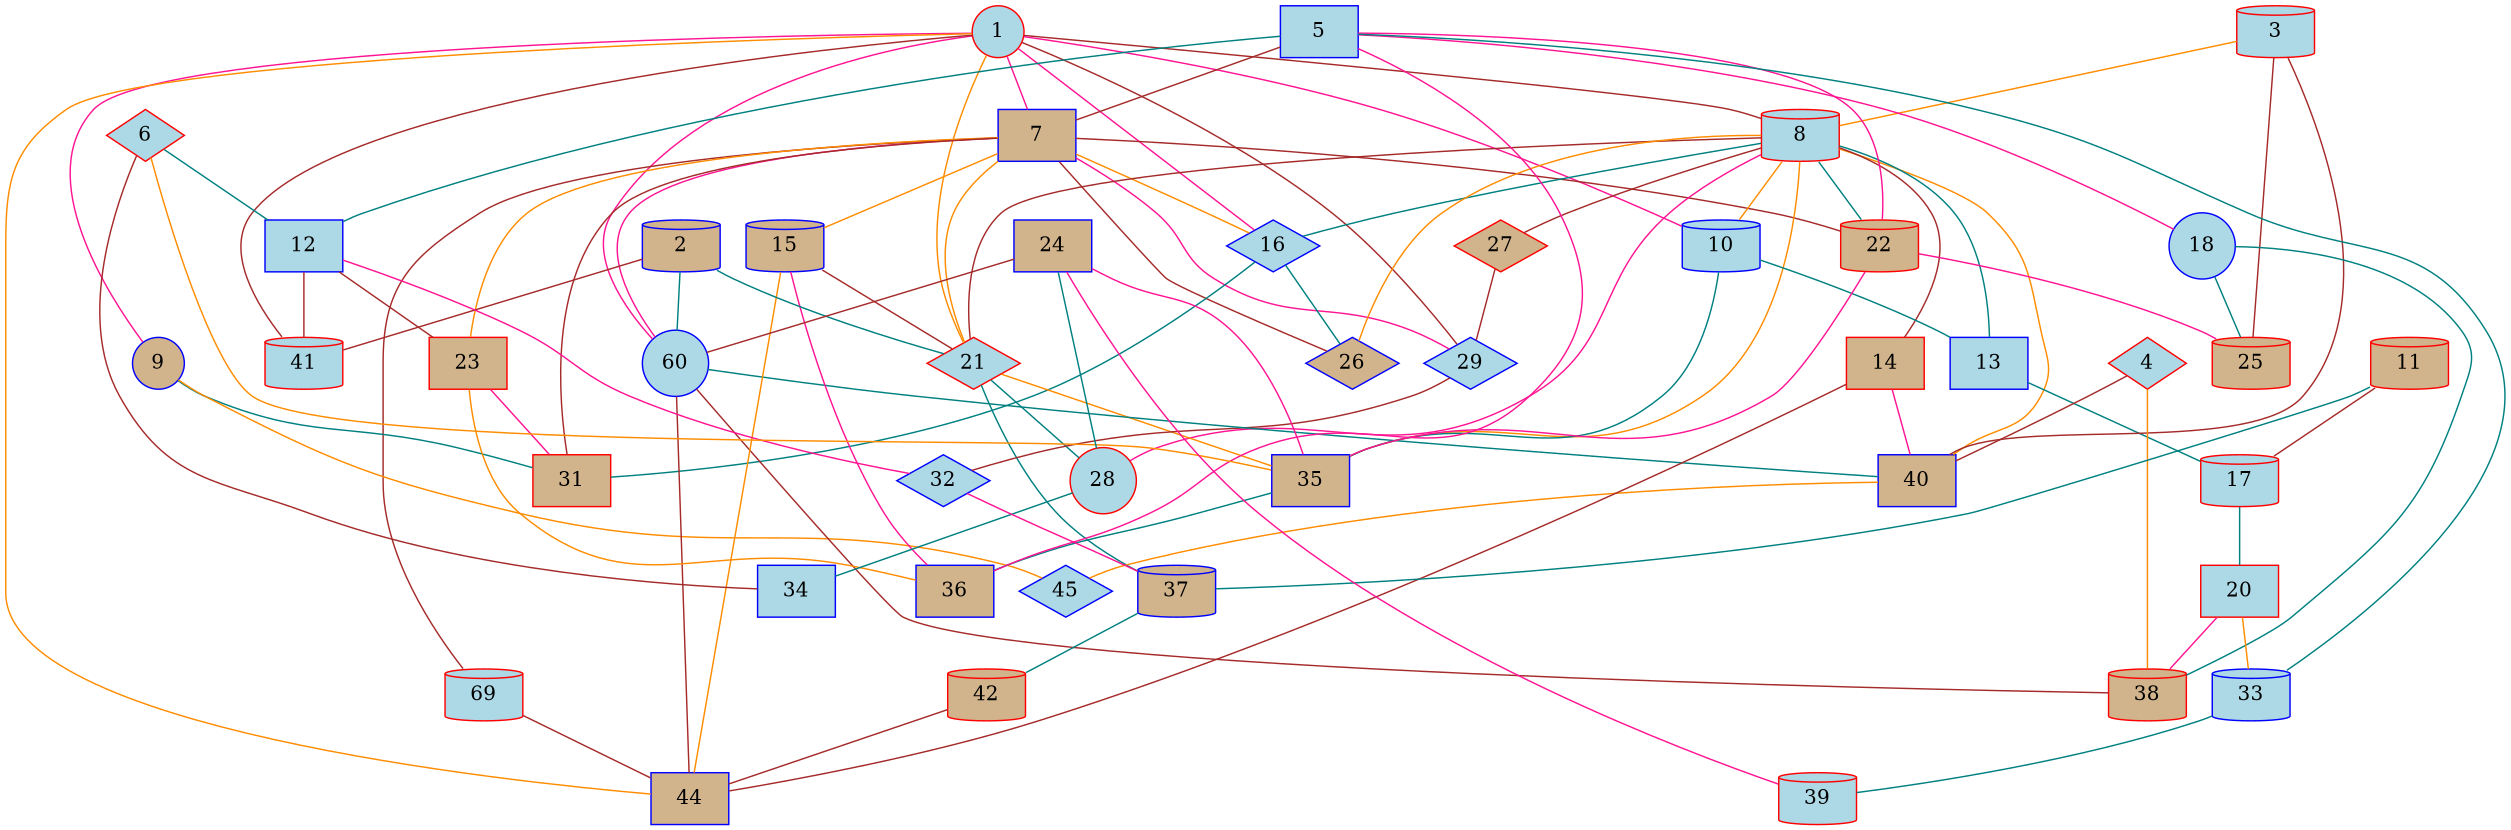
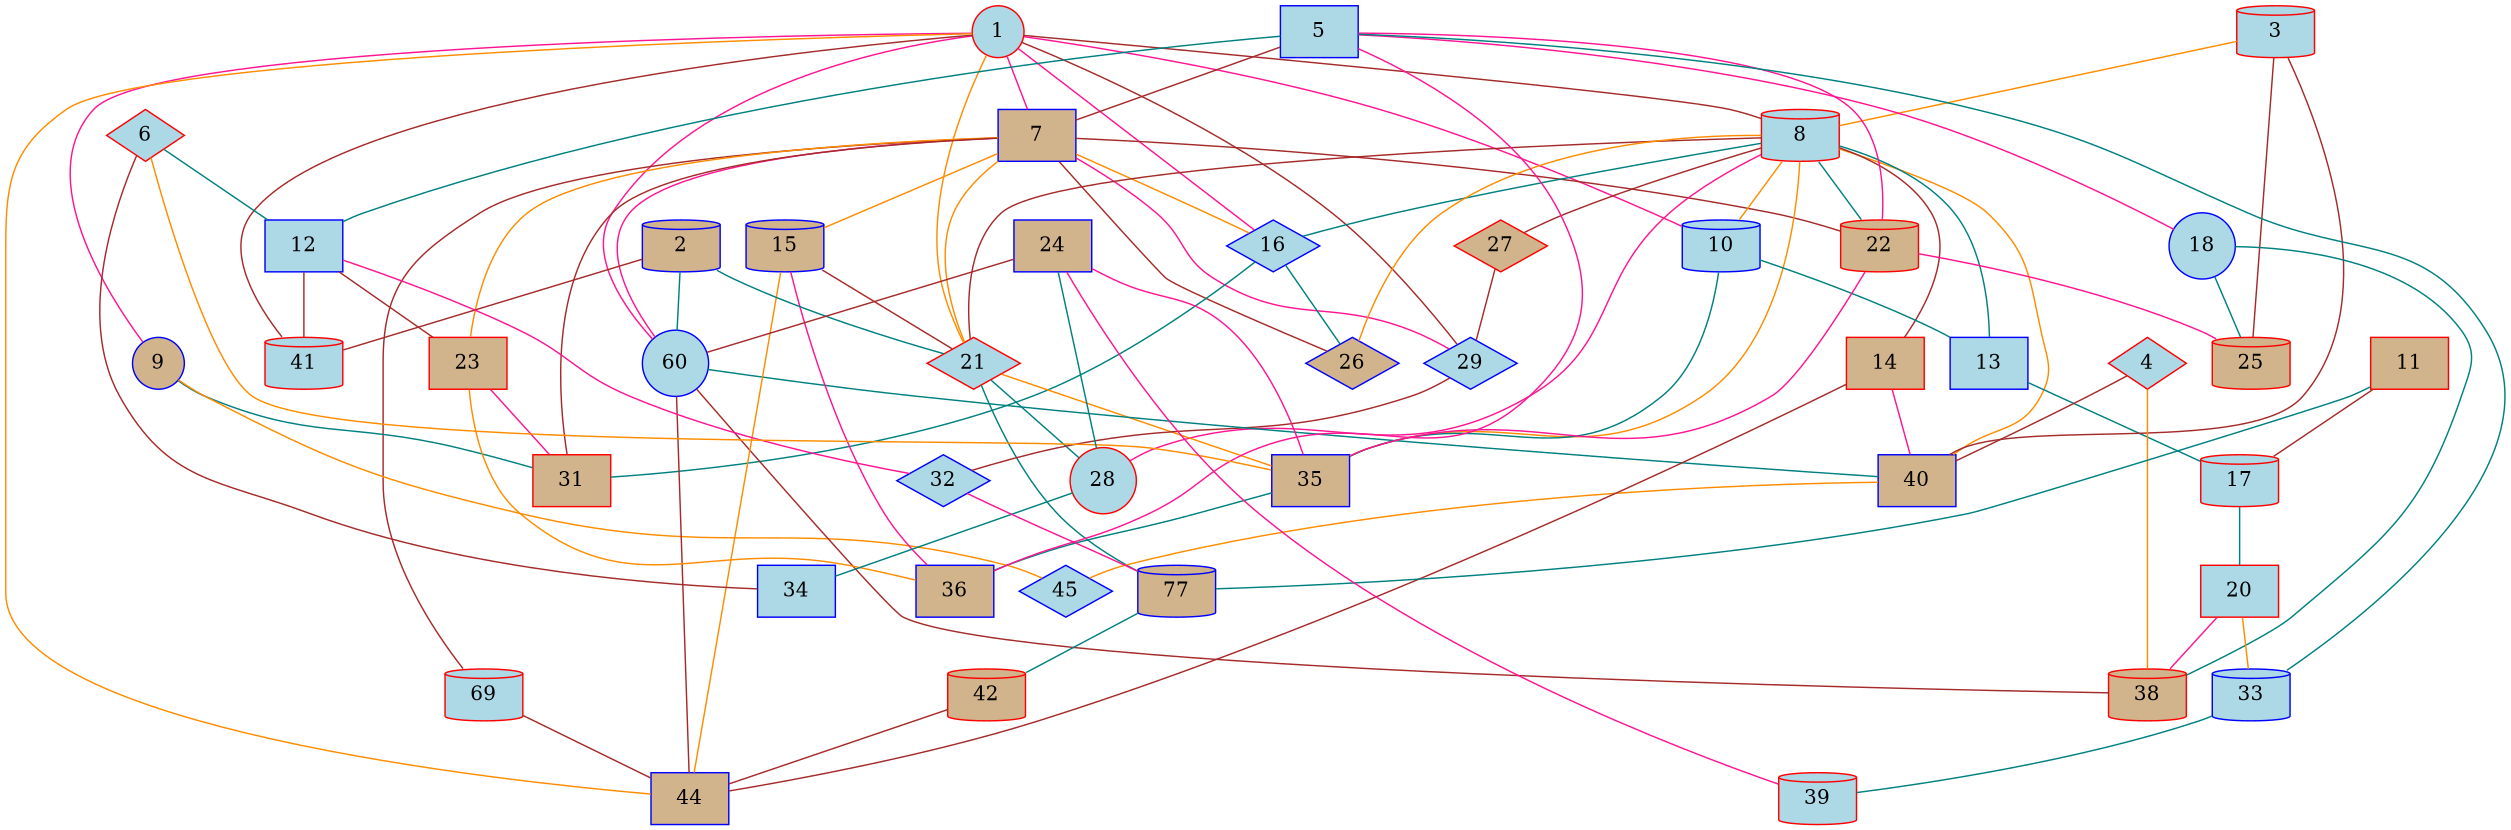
node "11": shape cylinder -> box
node "37": label "37" -> "77"
